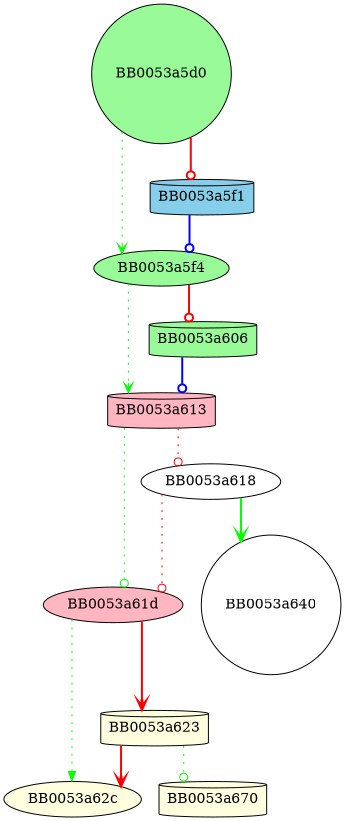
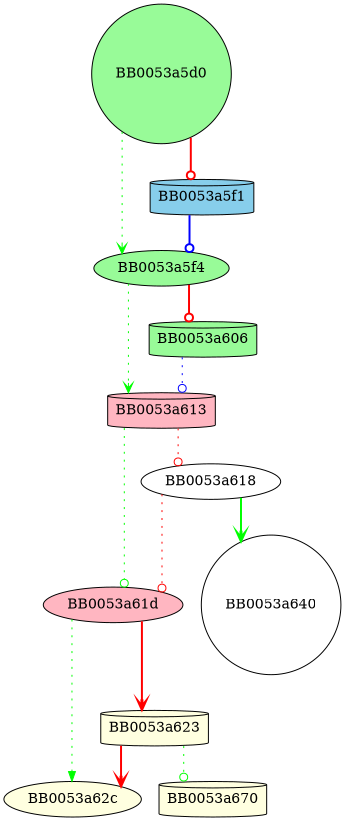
edge "BB0053a606" -> "BB0053a613": style bold -> dotted
